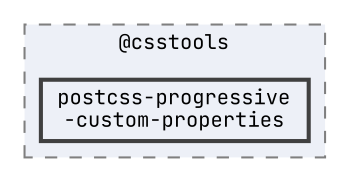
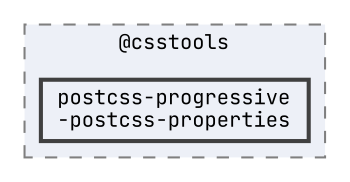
node "postcss-progressive -custom-properties": label "postcss-progressive -custom-properties" -> "postcss-progressive -postcss-properties"
